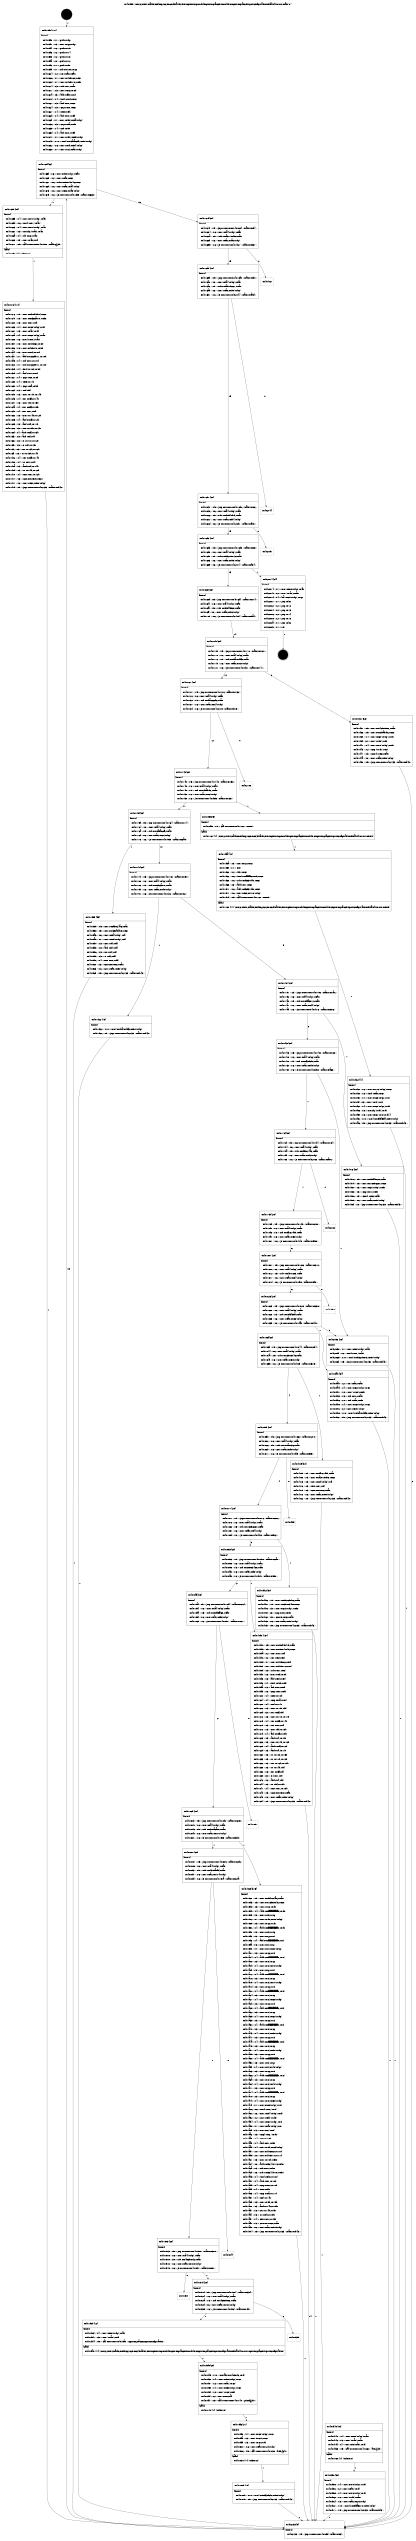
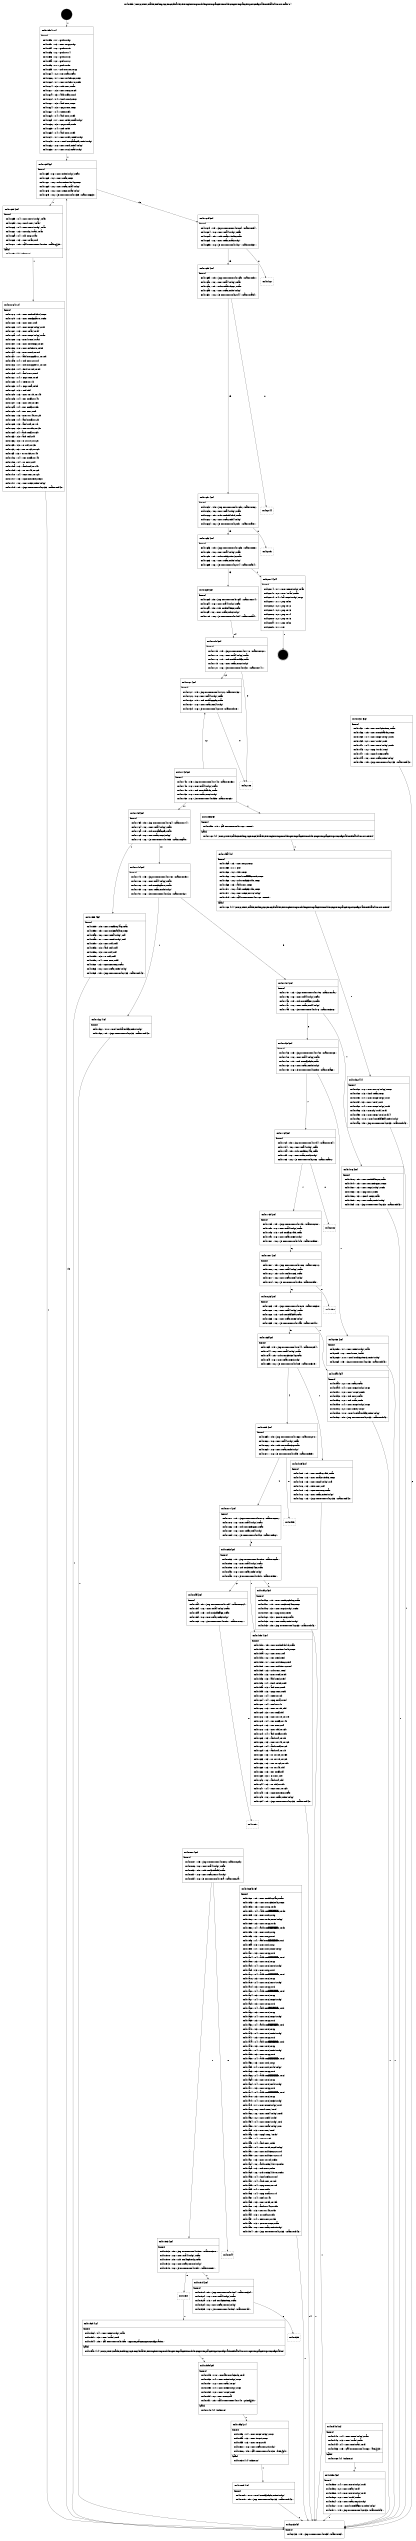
edge "0x4015f0 [111]" -> "0x40165f [32]": added, label "1"
edge "0x40170b [28]" -> "0x401d31 [36]": now "0x40170b [28]" -> "0x40210e"
edge "0x401727 [28]" -> "0x401743 [28]": reversed
edge "0x401823 [28]" -> "0x402058 [28]": now "0x401823 [28]" -> "0x40183f [28]"
edge "0x401877 [28]" -> "0x401bb2 [30]": now "0x401893 [28]" -> "0x401bb2 [30]"
node "0x4018cb [28]": removed
edge "0x40191f [28]" -> "0x401dcd [12]": now "0x401ed1" -> "0x401dcd [12]"
